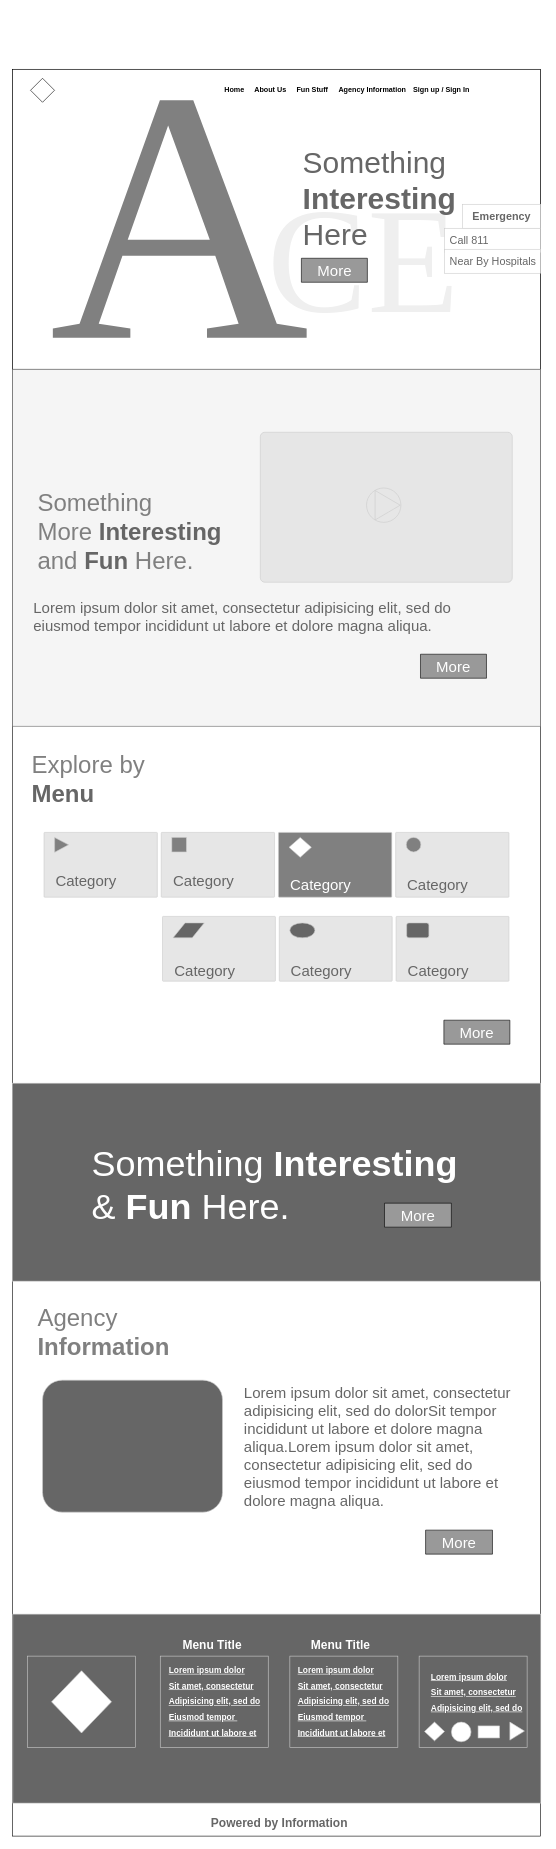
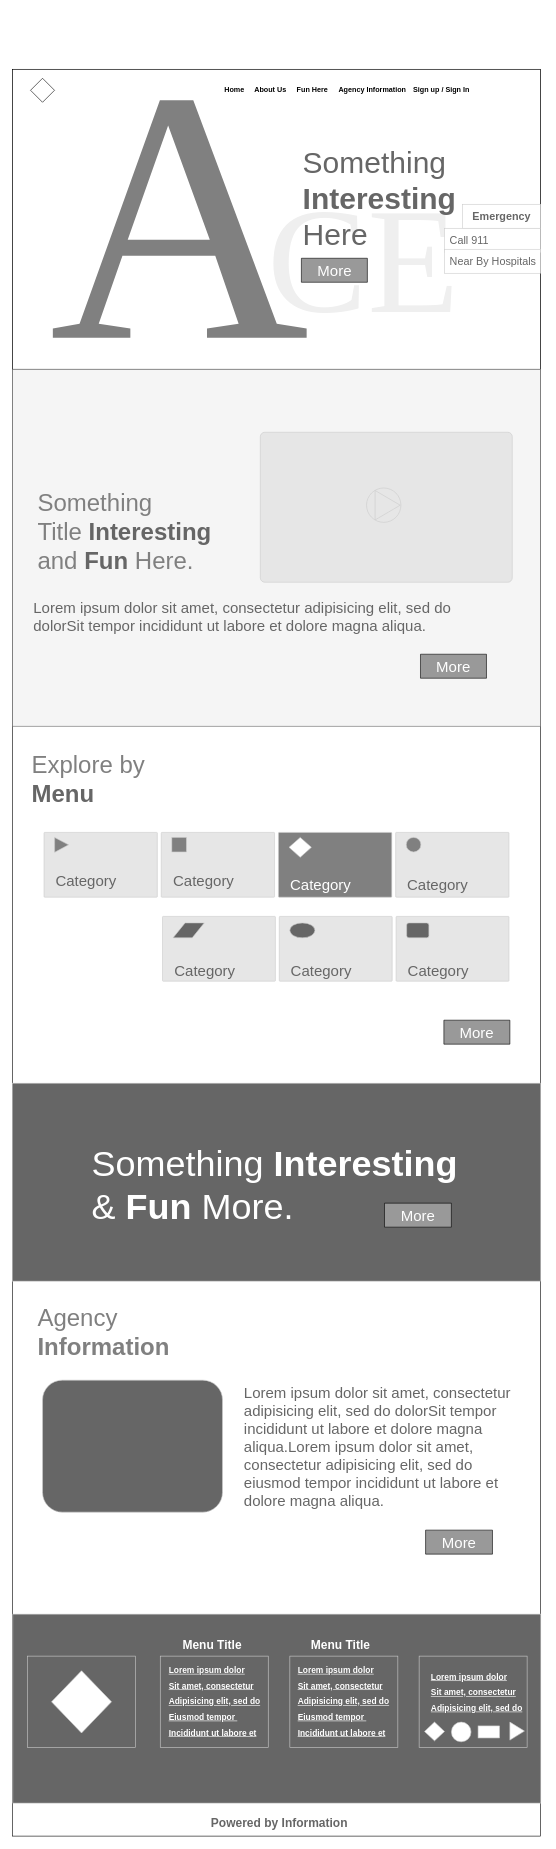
node "Fun Stuff": label "Fun Stuff" -> "Fun Here"
node "Call 811": label "Call 811" -> "Call 911"
node "Something More Interestingand Fun Here.": label "Something More Interestingand Fun Here." -> "Something Title Interestingand Fun Here."
node "Lorem ipsum dolor sit amet, consectetur adipisicing elit, sed do eiusmod tempor incididunt ut labore et dolore magna aliqua.": label "Lorem ipsum dolor sit amet, consectetur adipisicing elit, sed do eiusmod tempor incididunt ut labore et dolore magna aliqua." -> "Lorem ipsum dolor sit amet, consectetur adipisicing elit, sed do dolorSit tempor incididunt ut labore et dolore magna aliqua."
node "Something Interesting & Fun Here.": label "Something Interesting & Fun Here." -> "Something Interesting & Fun More."
